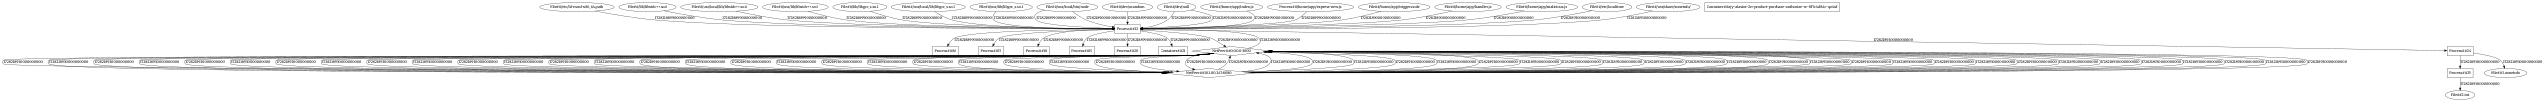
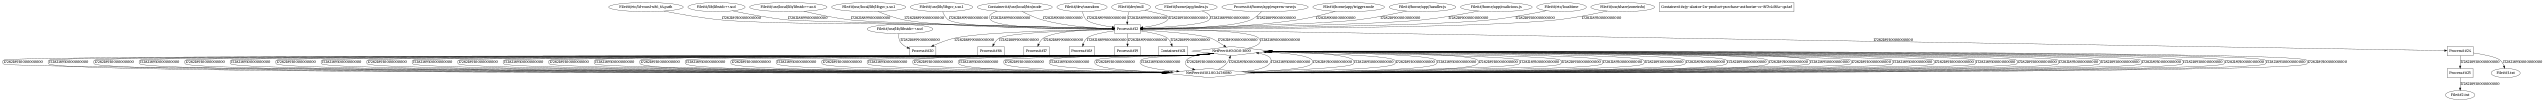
node "File##/lib/libgcc_s.so.1": removed
node "File##/usr/local/bin/node": label "File##/usr/local/bin/node" -> "Container##/usr/local/bin/node"
edge "File##/etc/ld-musl-x86_64.path" -> "Process##12": label "1728218899000000000" -> "1728218930000000000"
edge "File##/usr/lib/libstdc++.so.6" -> "Process##12": now "File##/usr/lib/libstdc++.so.6" -> "Process##20"
node "File##3.zoneinfo": label "File##3.zoneinfo" -> "File##3.txt"
